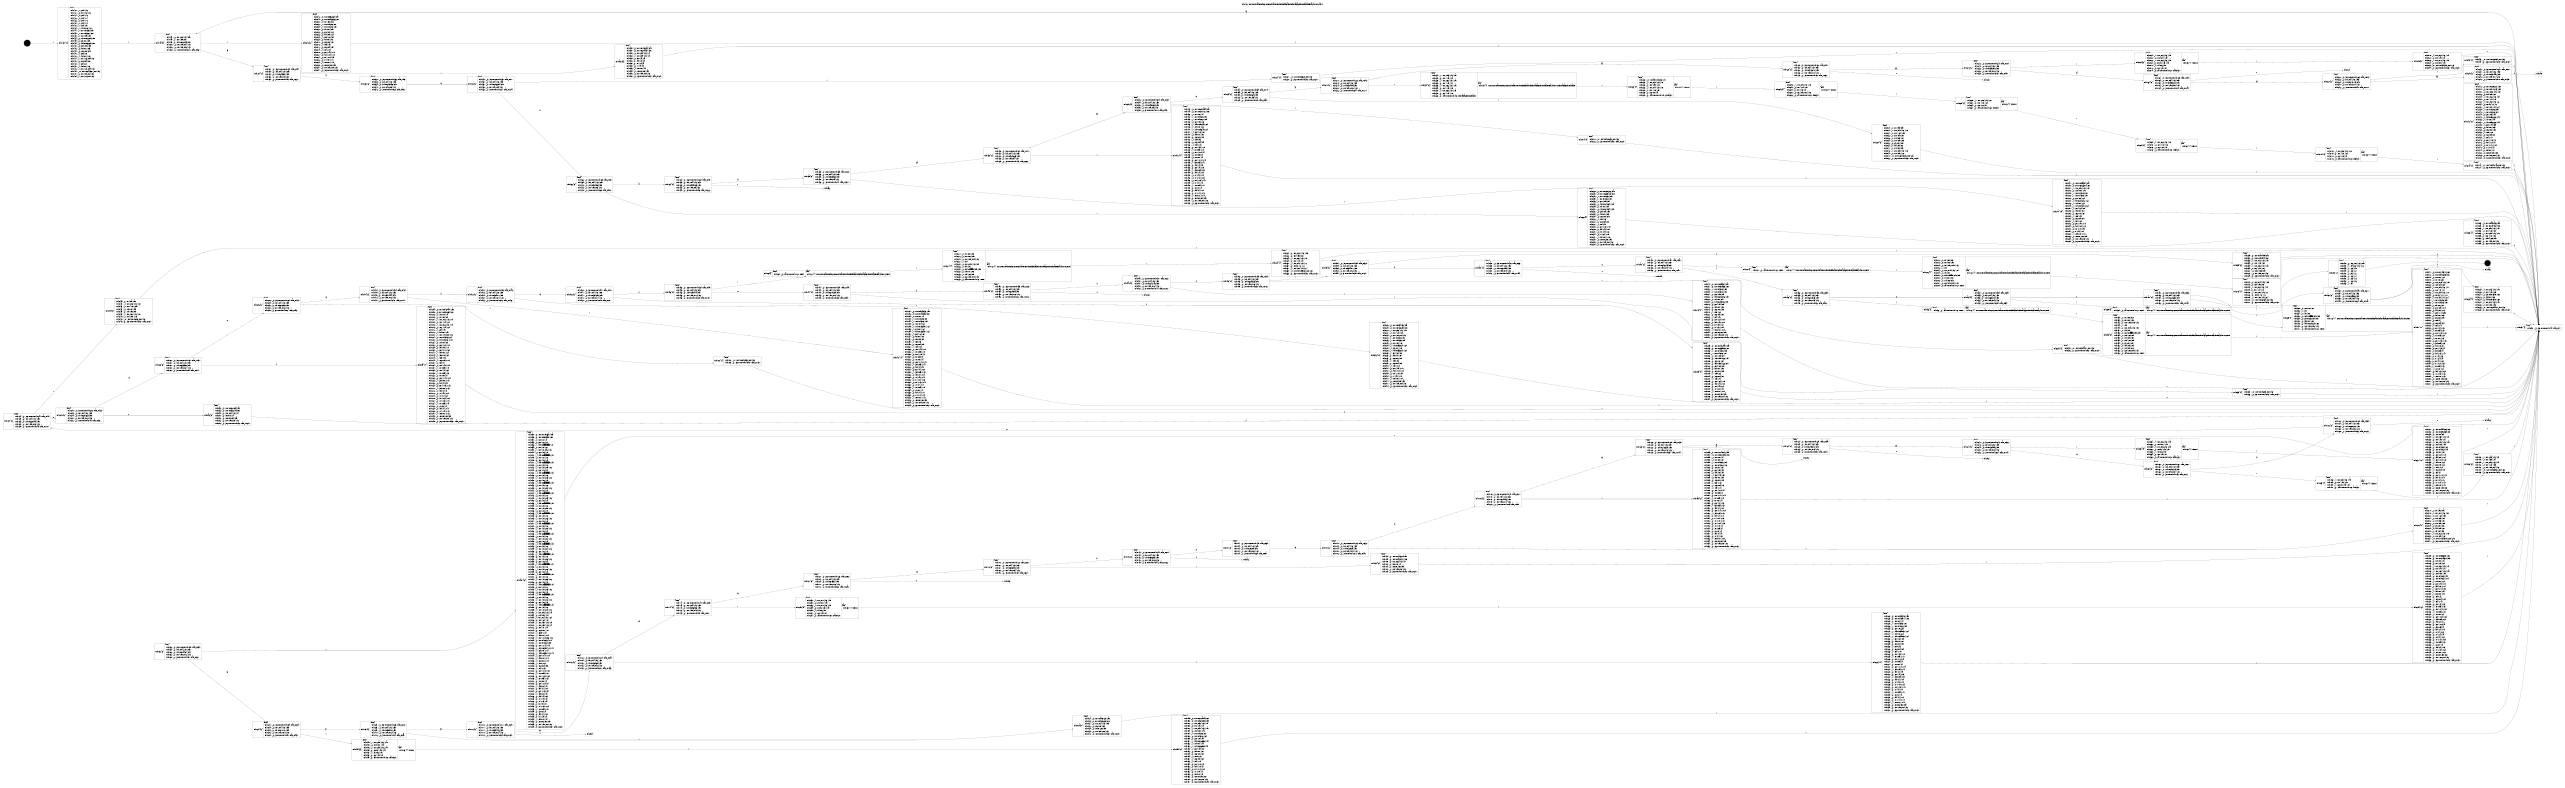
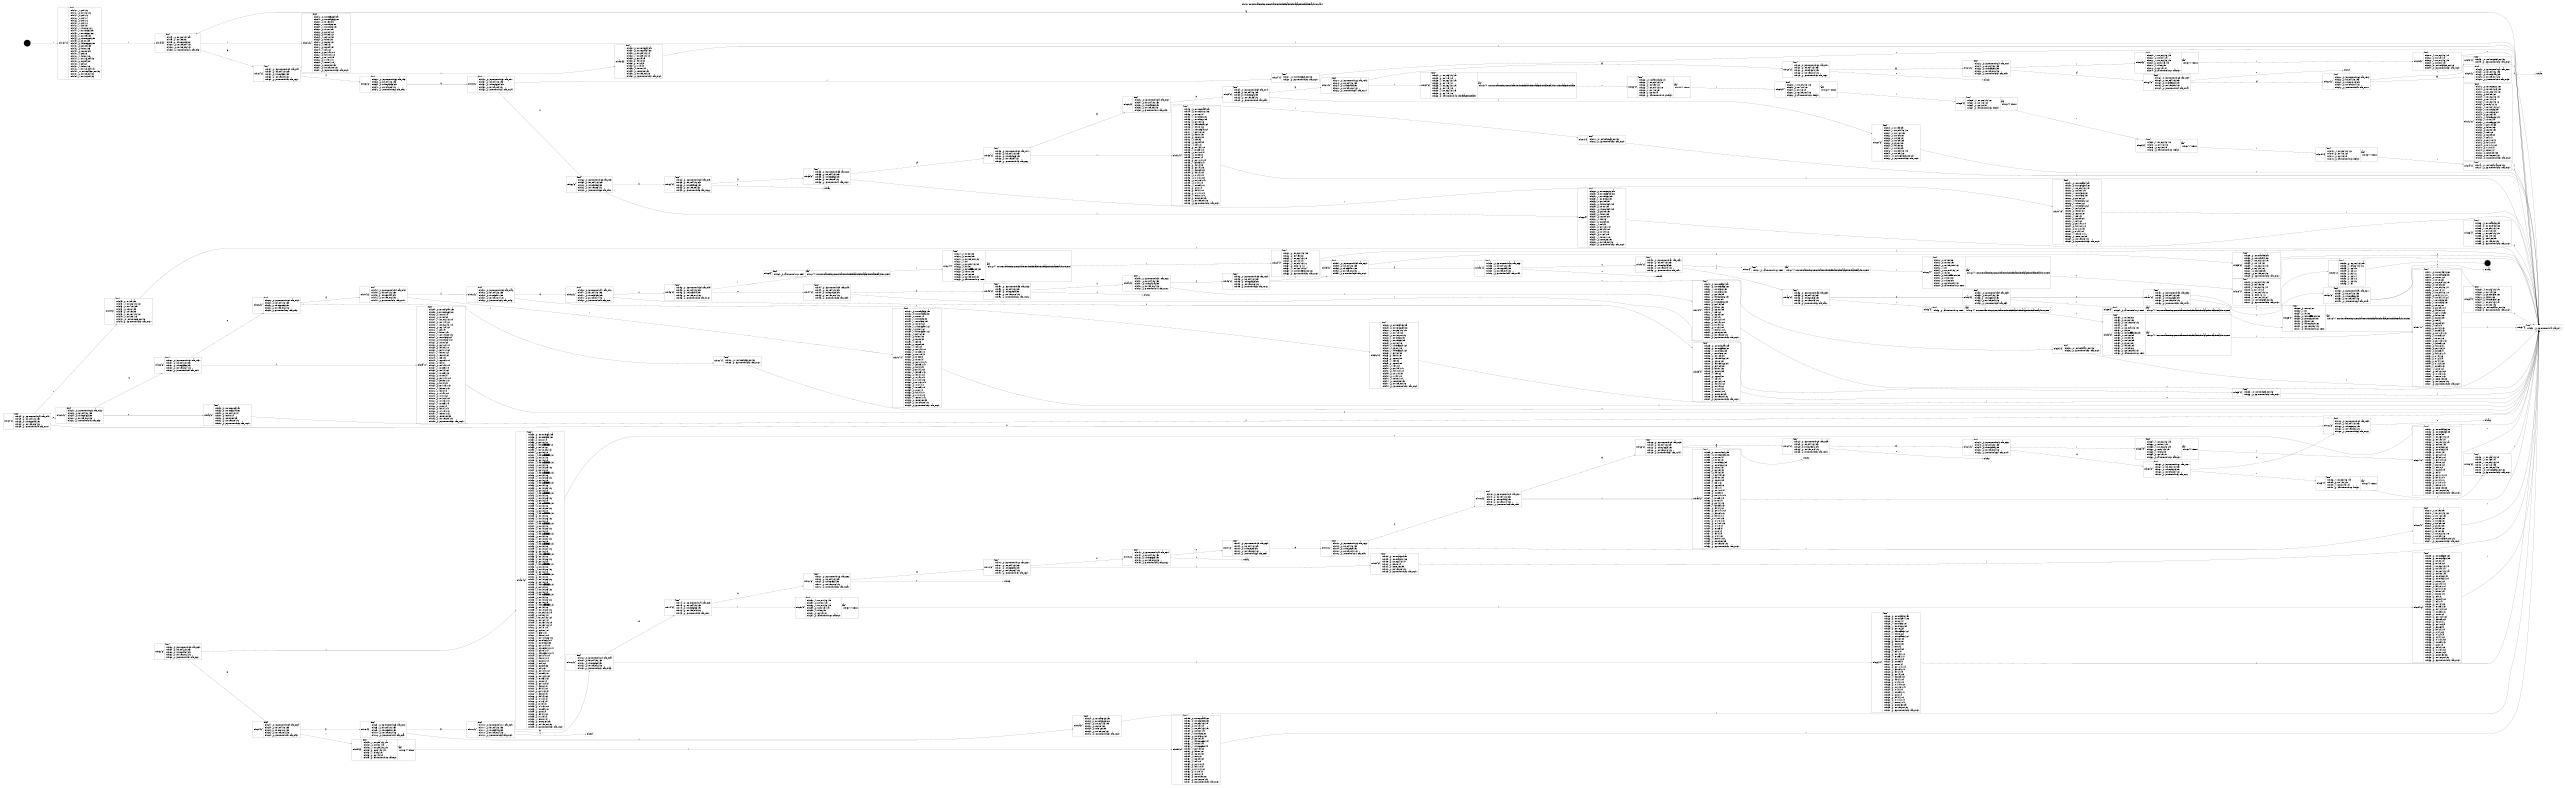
edge "0x401878 [28]" -> "0x401894 [28]": reversed
